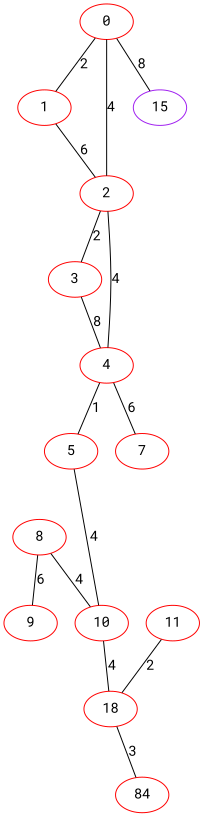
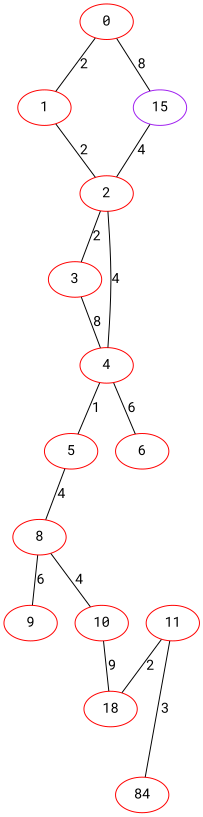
edge "0" -- "2": now "15" -- "2"
edge "1" -- "2": label "6" -> "2"
node "7": label "7" -> "6"
edge "5" -- "10": now "5" -- "8"
edge "10" -- "18": label "4" -> "9"
edge "18" -- "84": now "11" -- "84"
